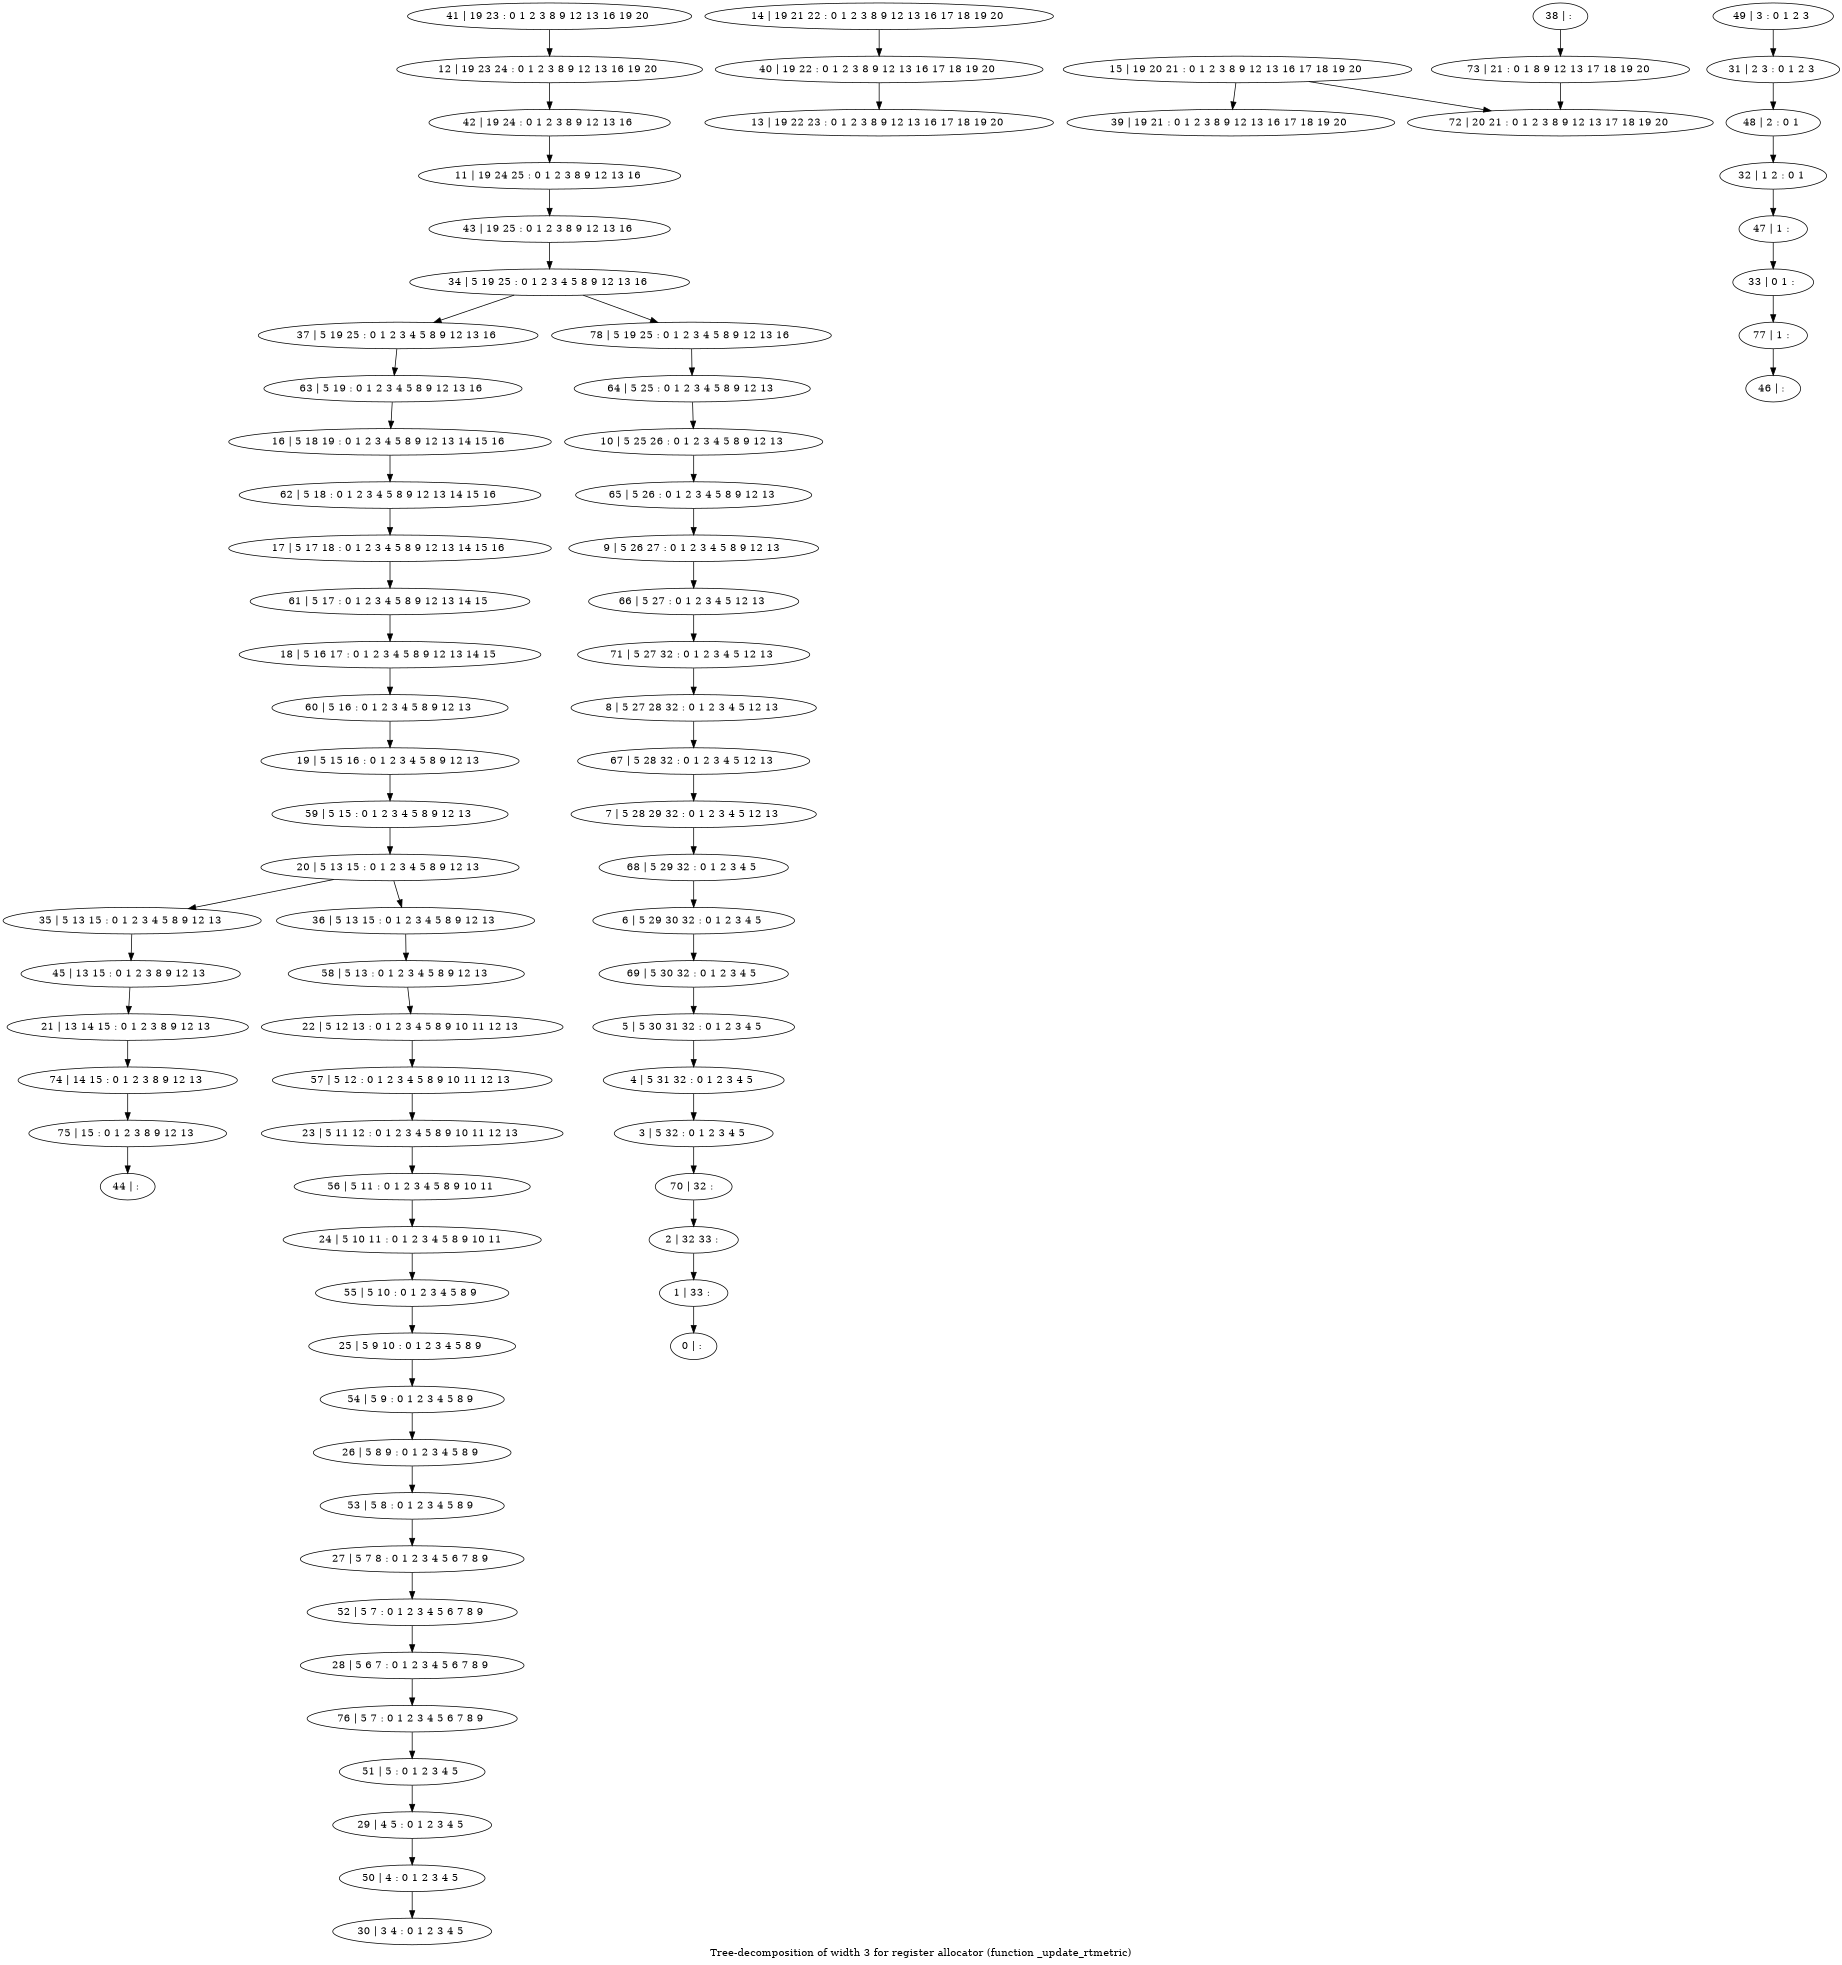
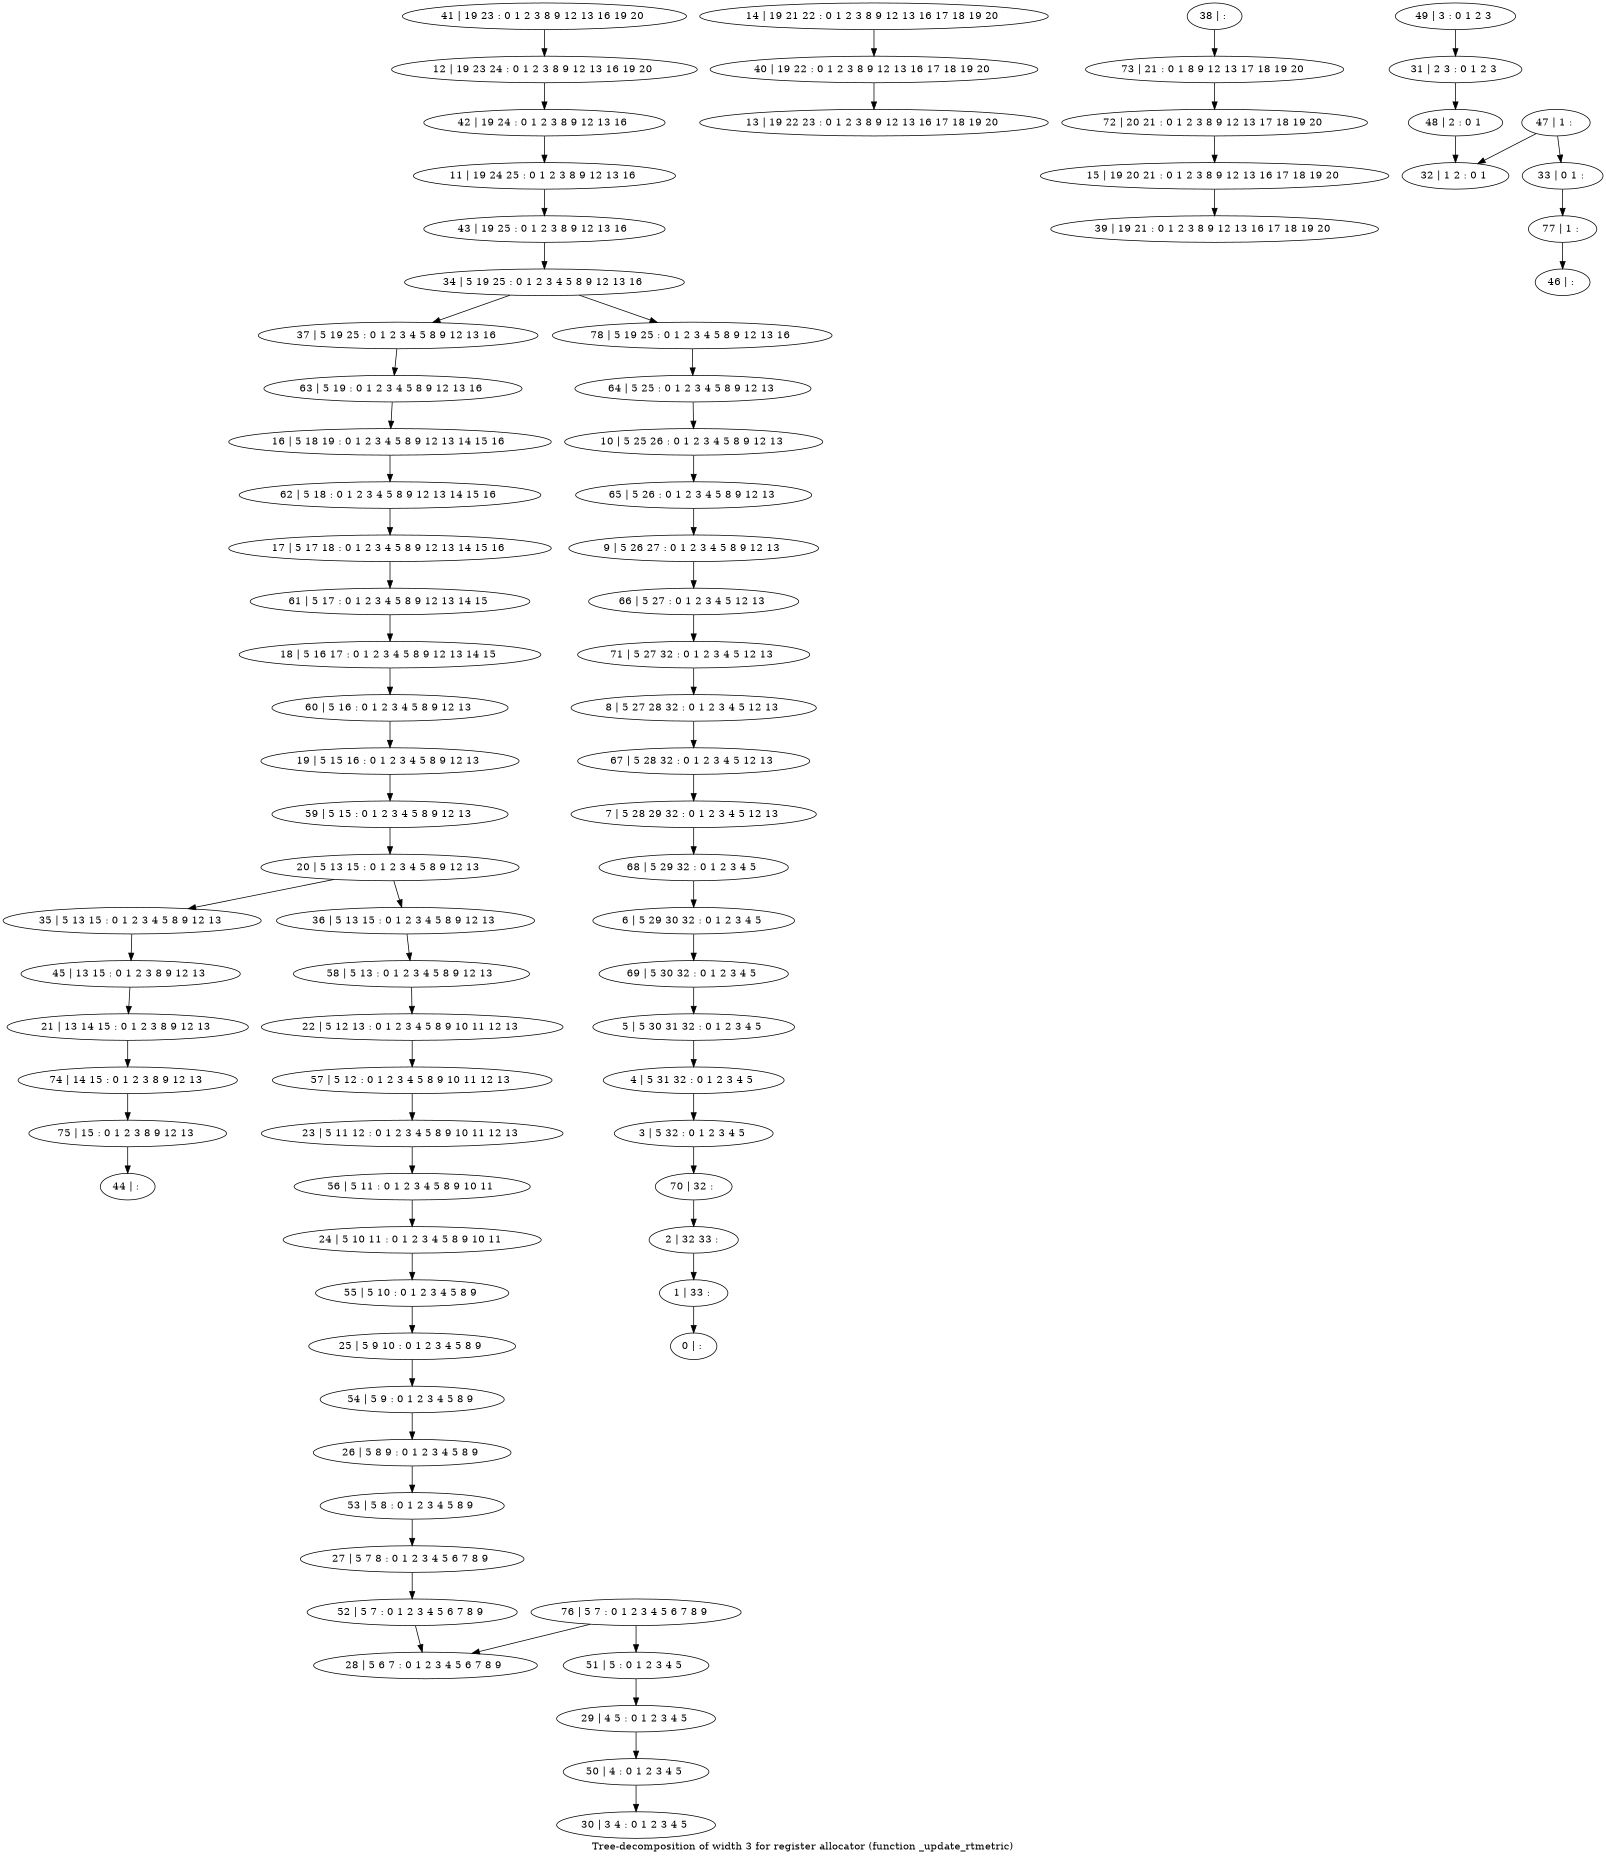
edge "15 | 19 20 21 : 0 1 2 3 8 9 12 13 16 17 18 19 20" -> "72 | 20 21 : 0 1 2 3 8 9 12 13 17 18 19 20": reversed
edge "32 | 1 2 : 0 1" -> "47 | 1 :": reversed
edge "28 | 5 6 7 : 0 1 2 3 4 5 6 7 8 9" -> "76 | 5 7 : 0 1 2 3 4 5 6 7 8 9": reversed
